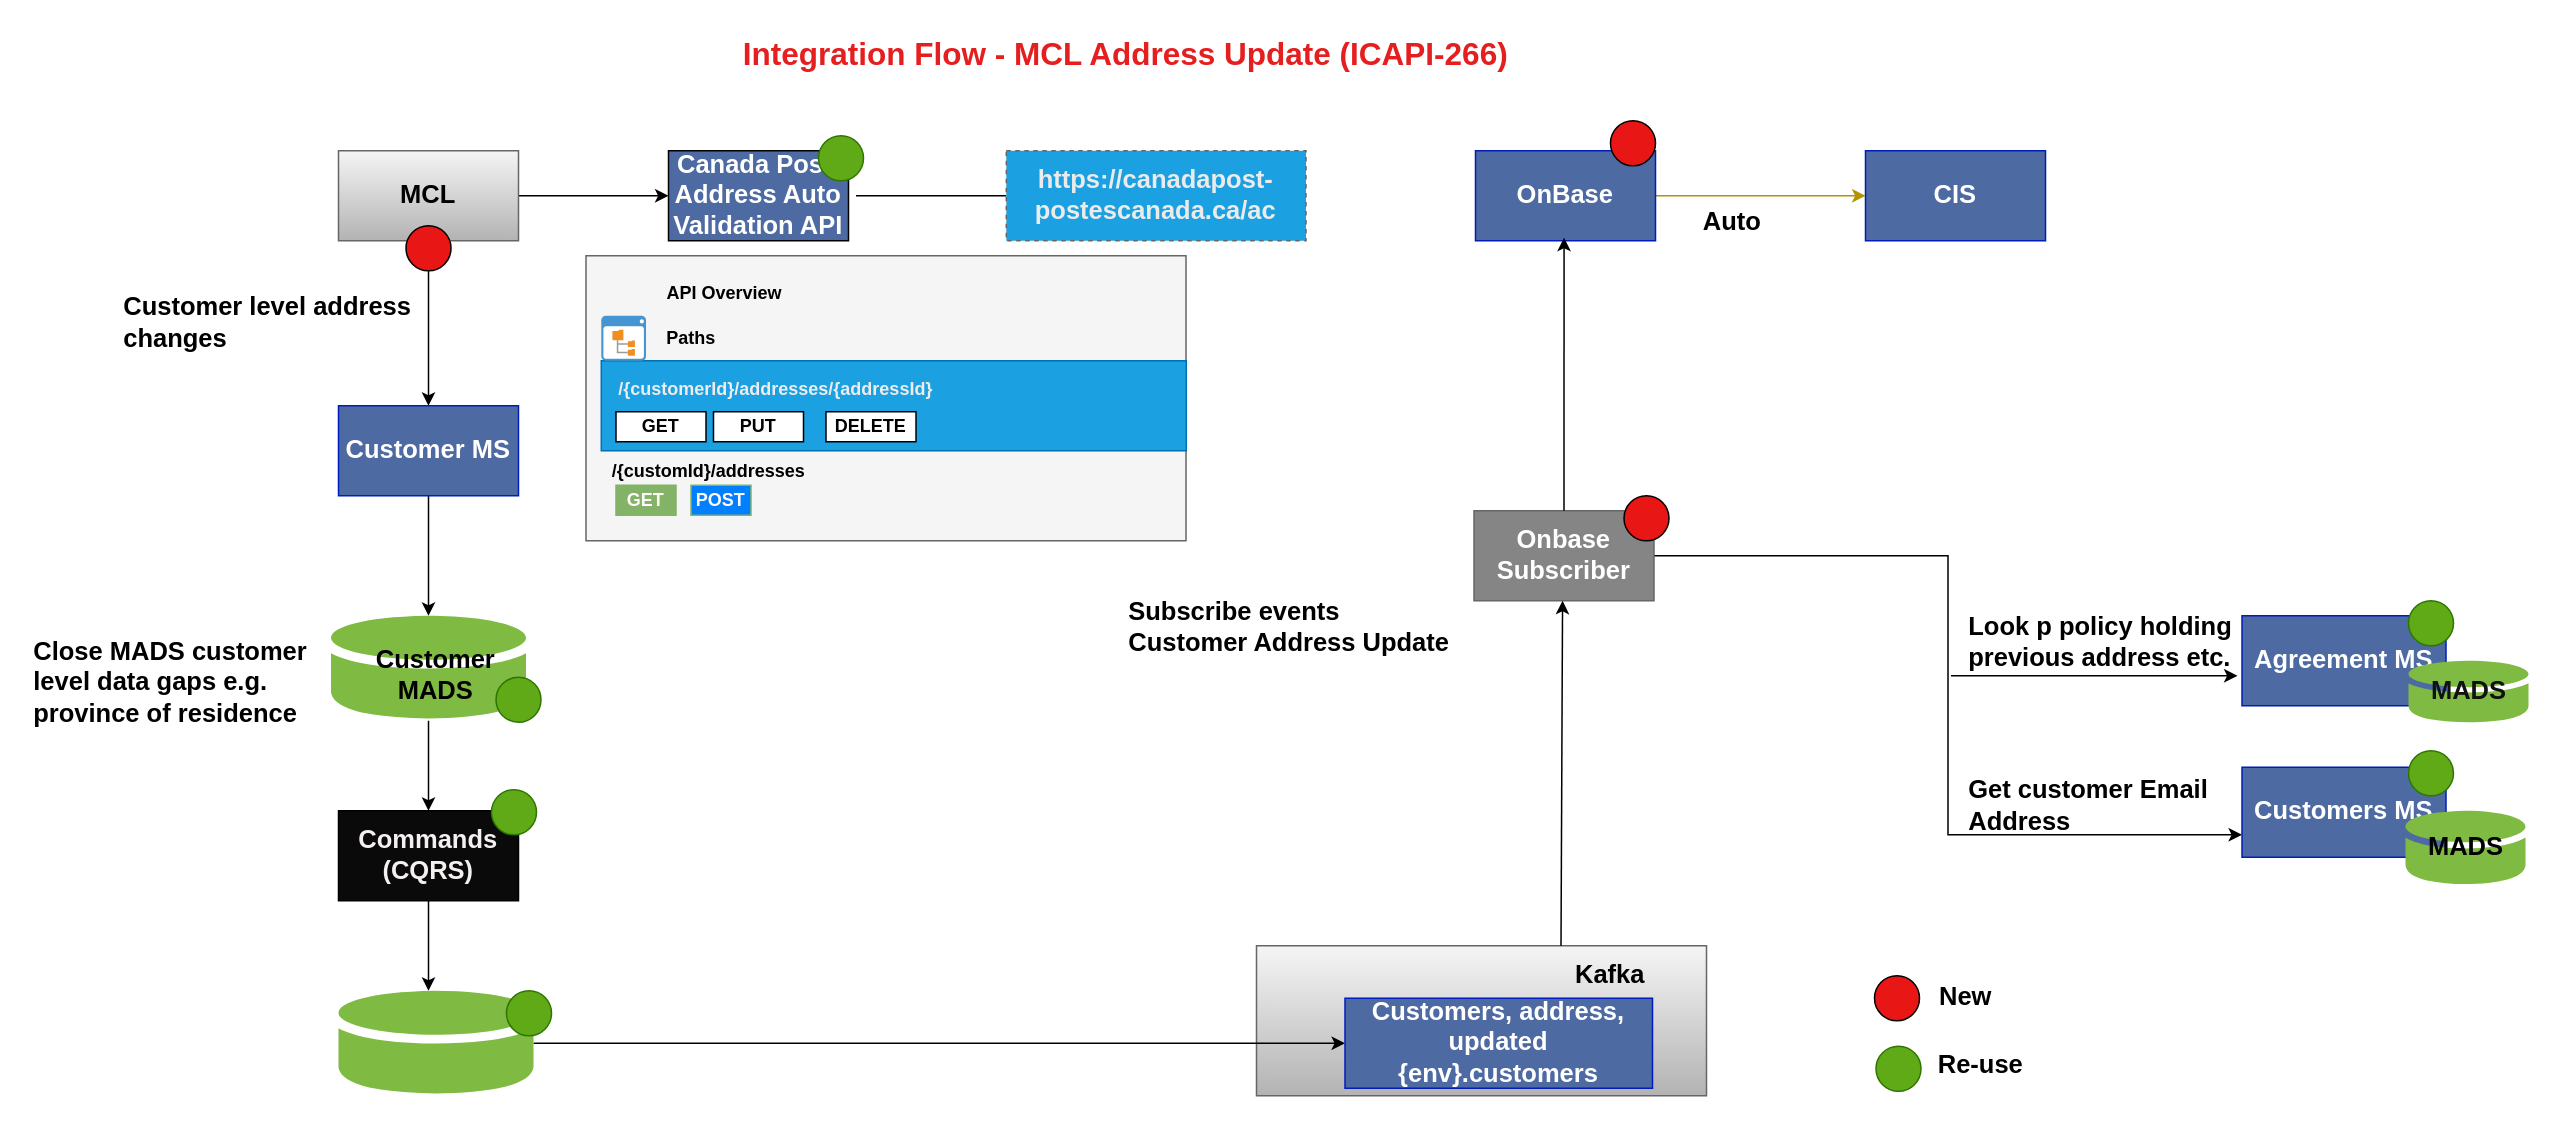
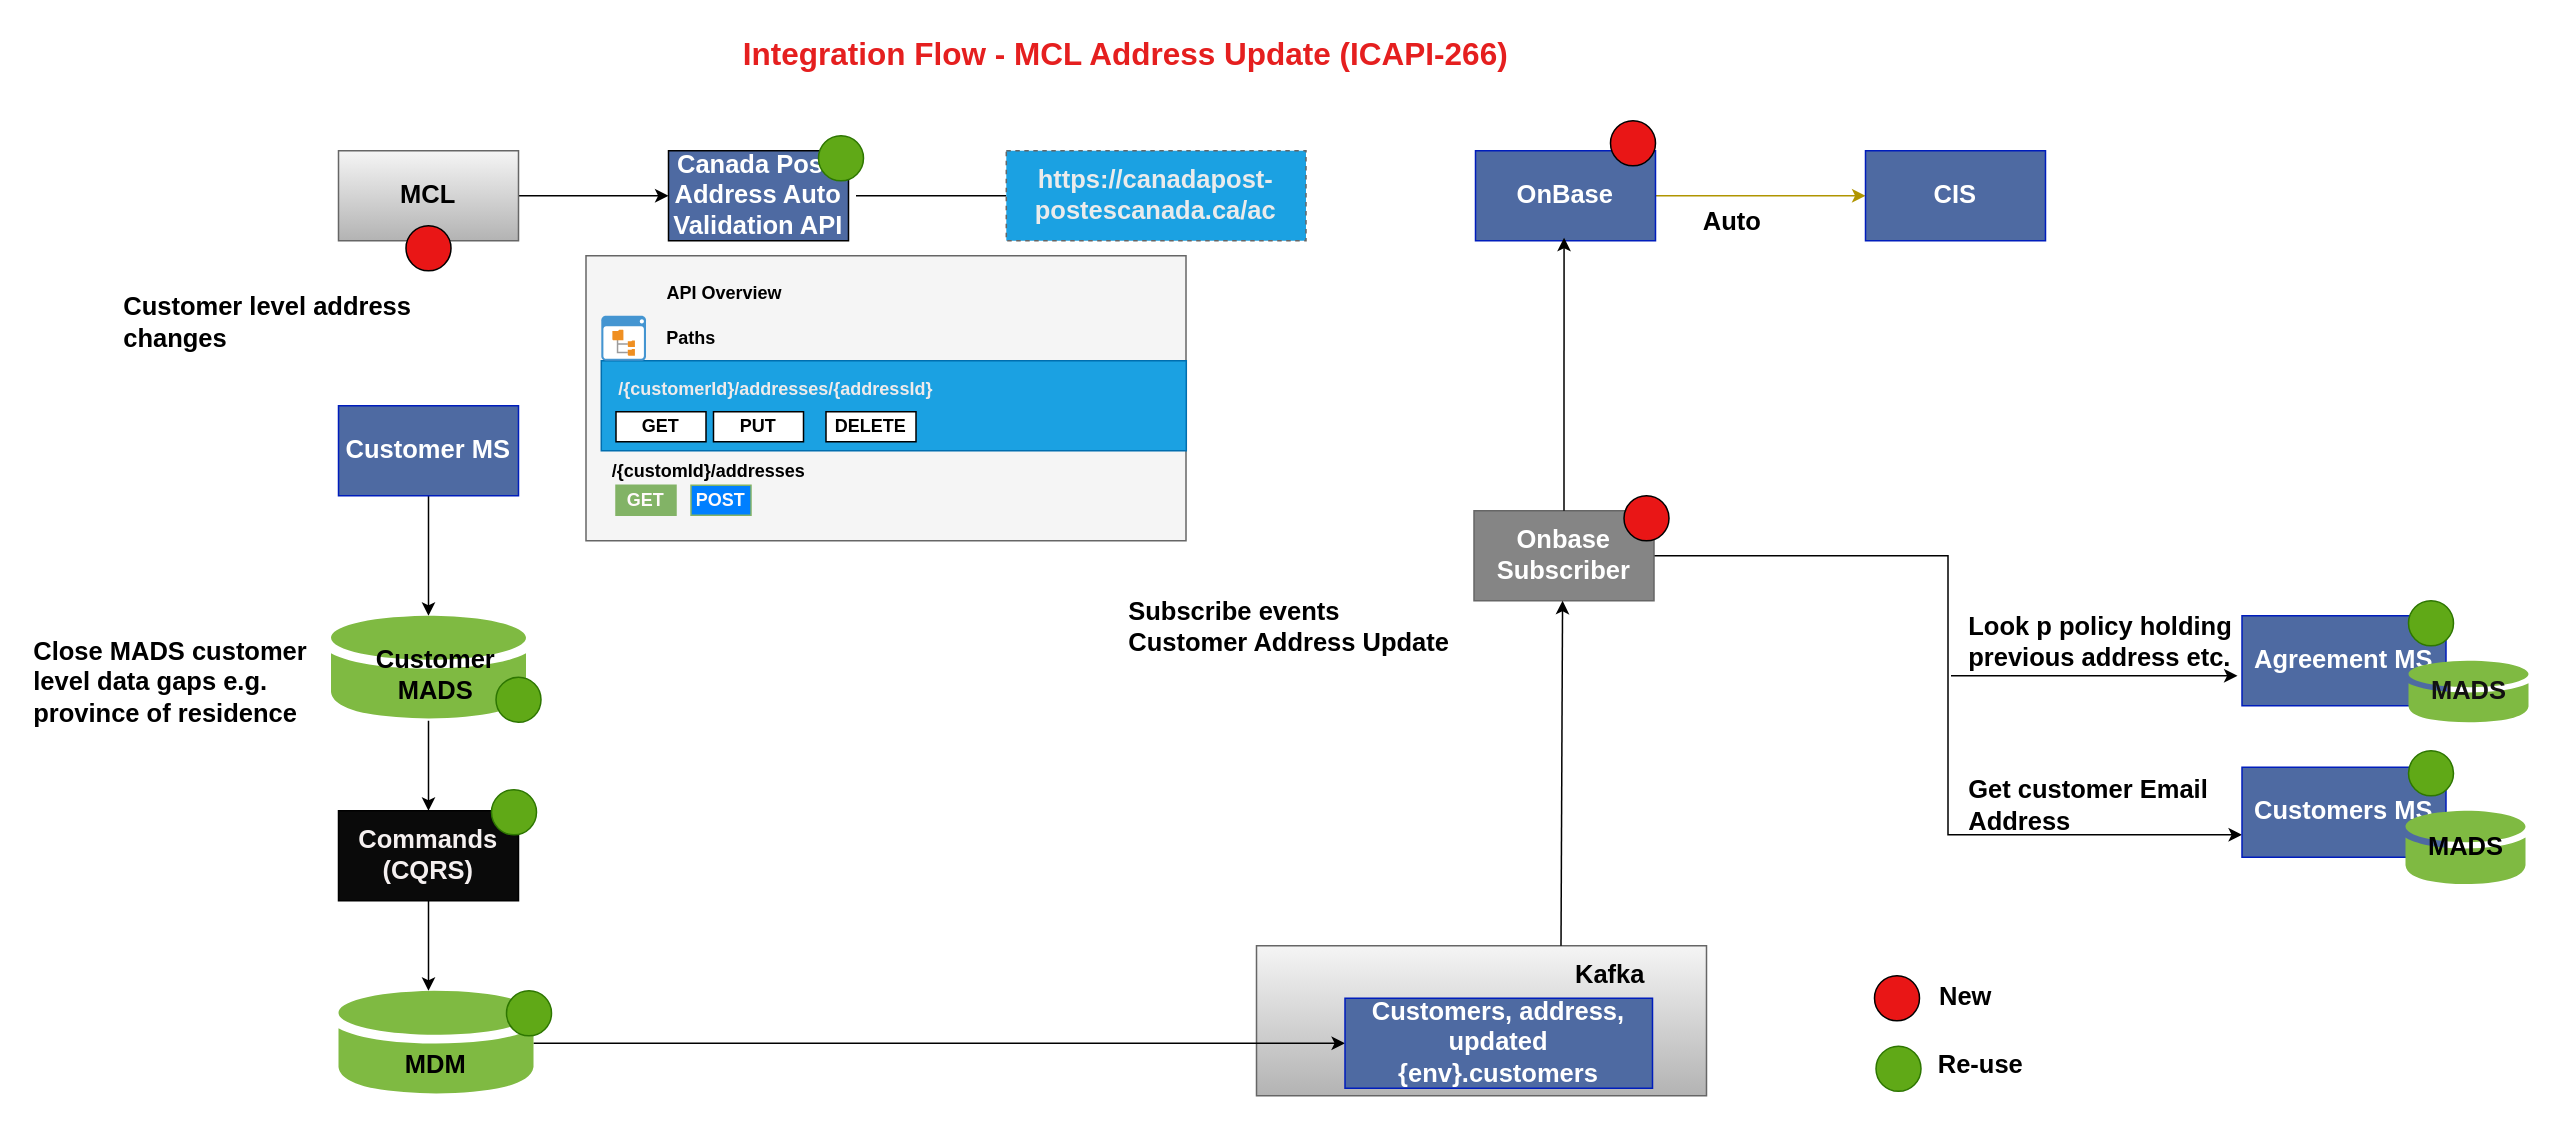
edge "MCL" -> "Customer MS": removed
node "MDM": added
